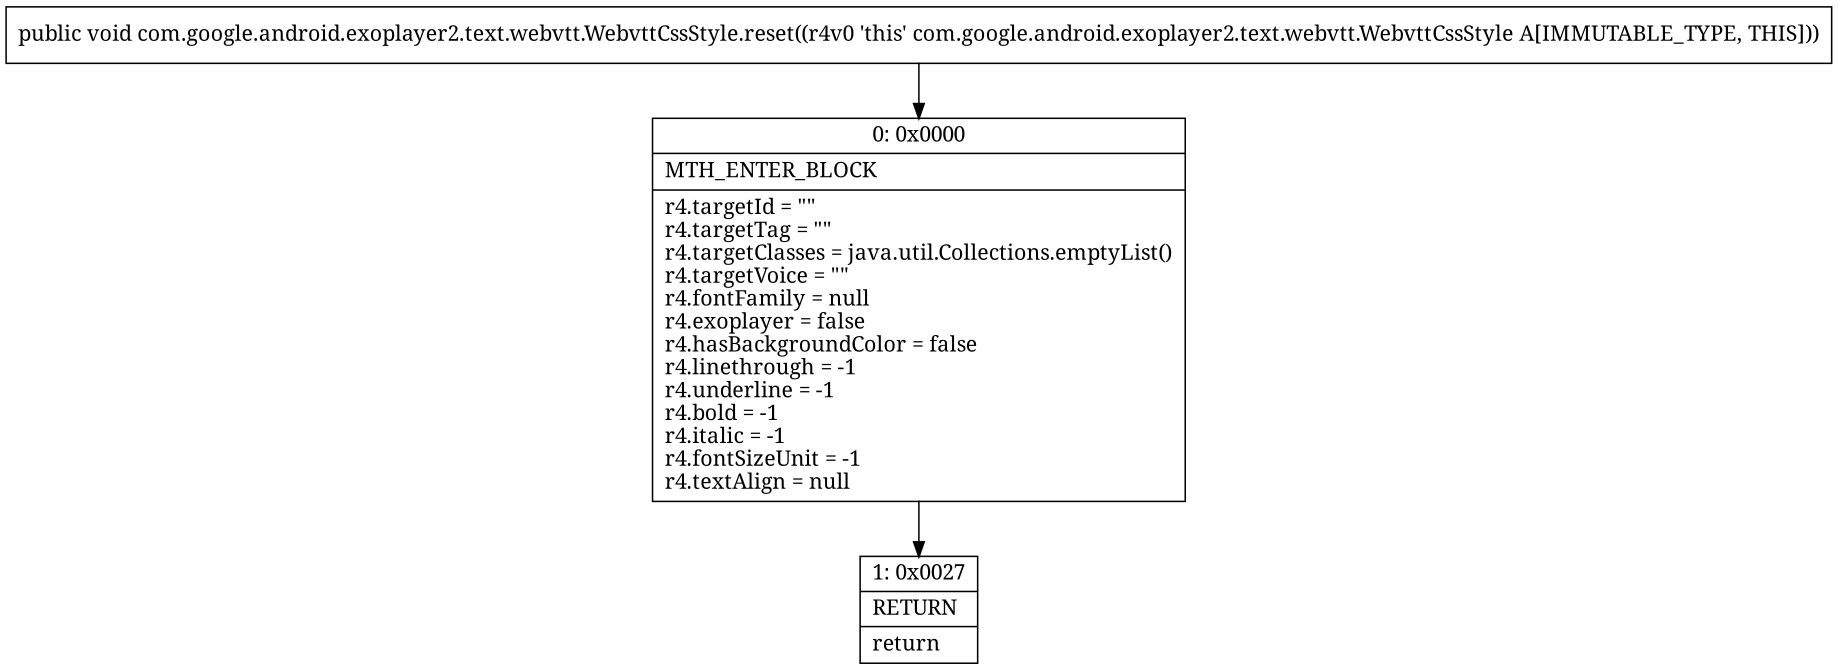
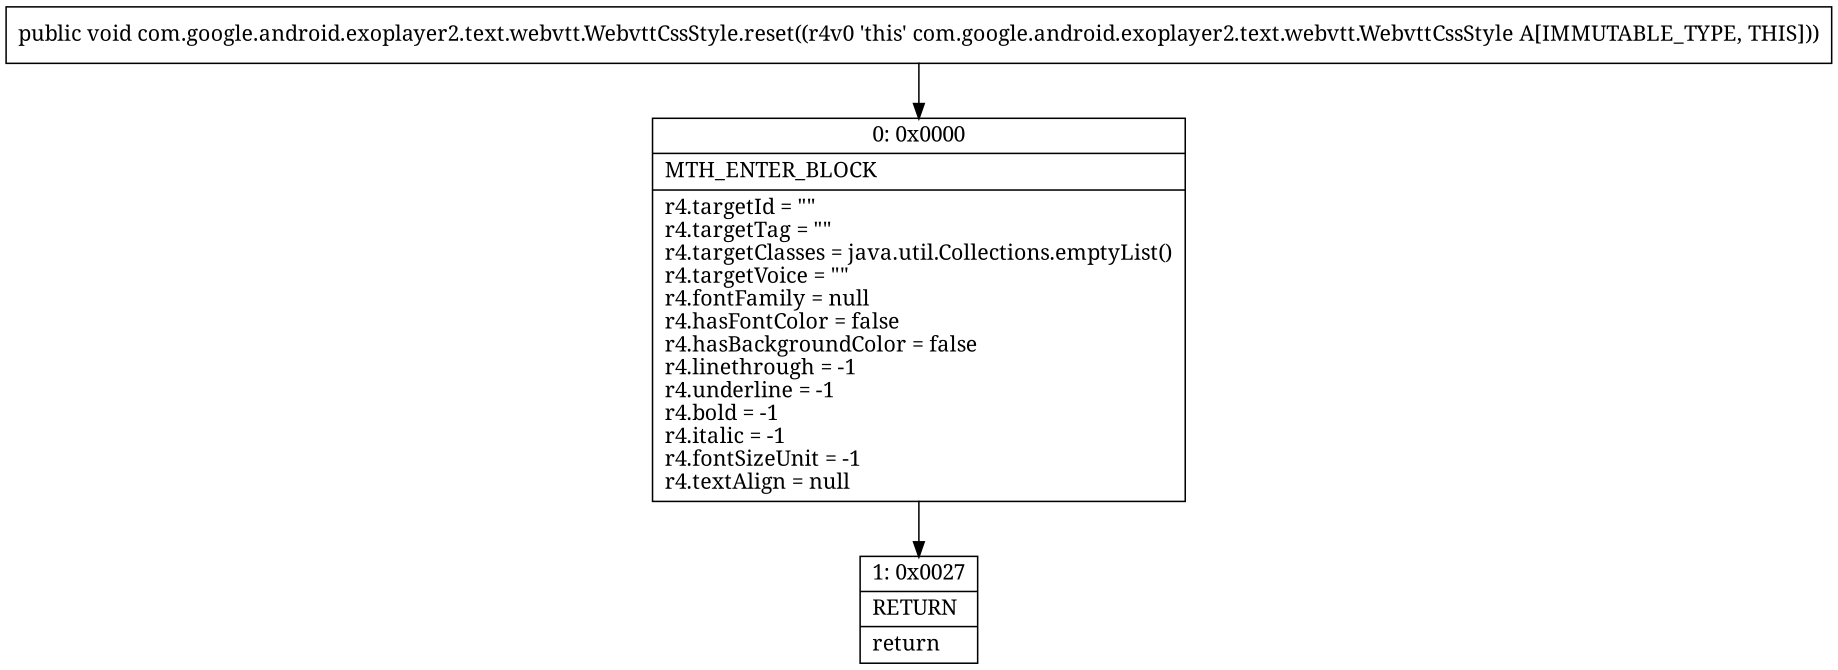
node "0: 0x0000": text "r4.exoplayer = false" -> "r4.hasFontColor = false"
